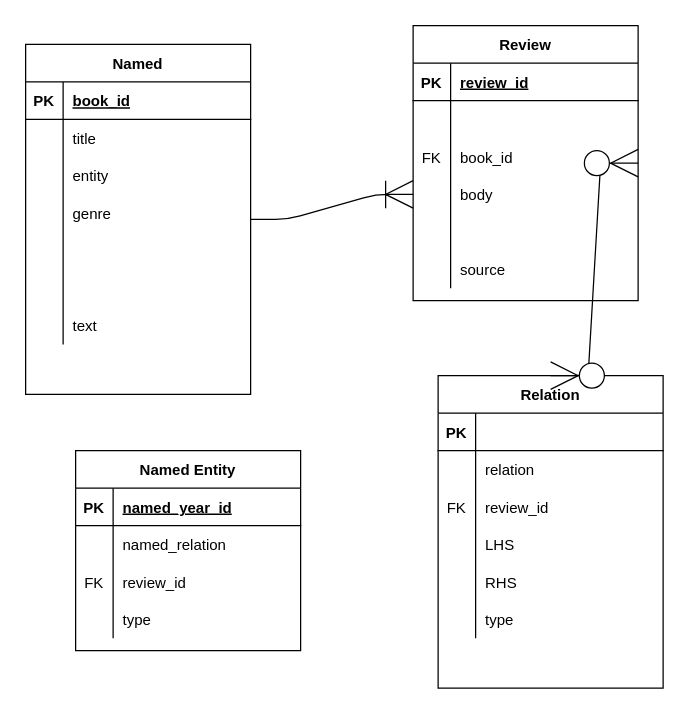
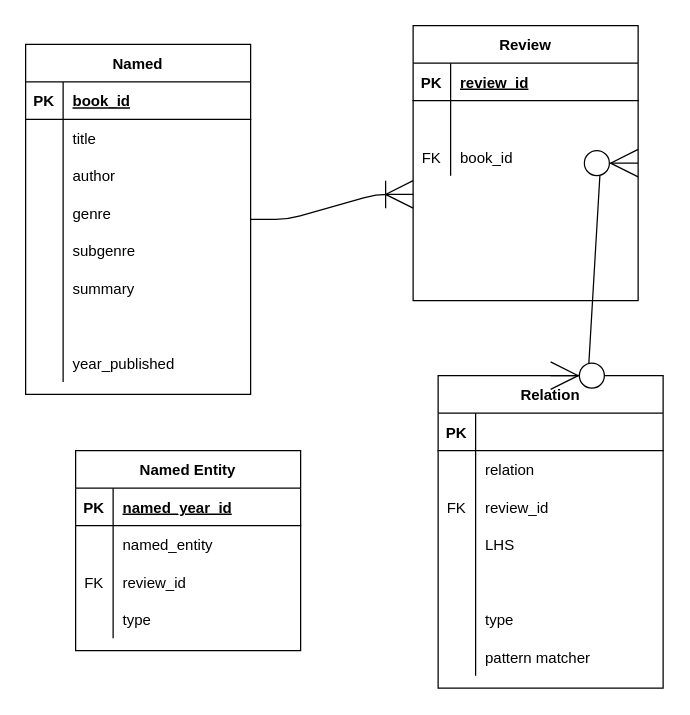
node "entity": label "entity" -> "author"
node "body": removed
node "subgenre": added
node "source": removed
node "summary": added
node "text": removed
node "year_published": added
node "named_relation": label "named_relation" -> "named_entity"
node "RHS": removed
node "pattern matcher": added
